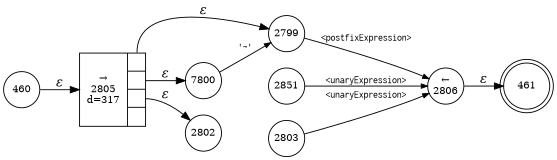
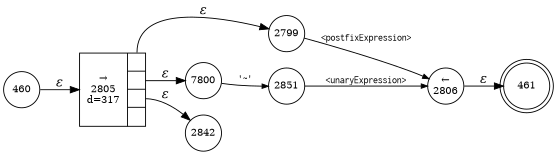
edge "7800" -> "2799": now "7800" -> "2851"
node "2802": label "2802" -> "2842"
node "2803": removed
